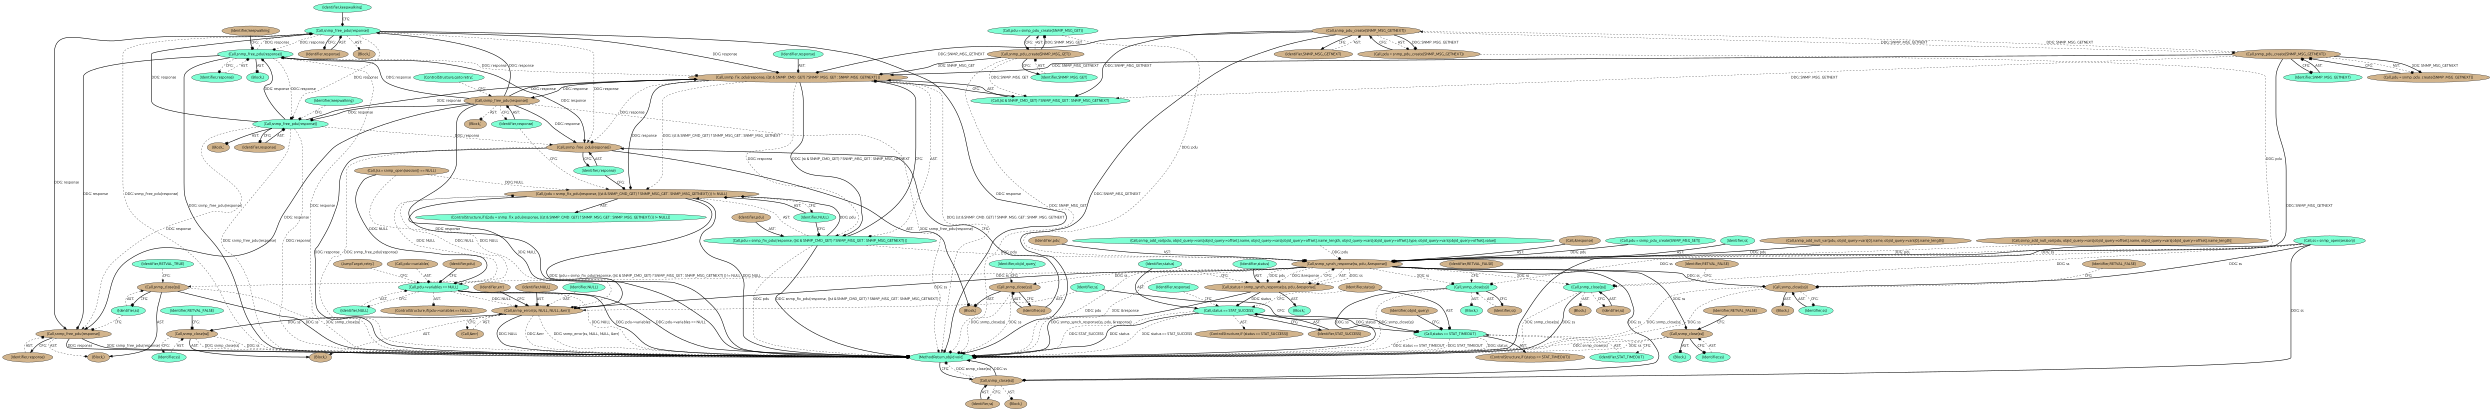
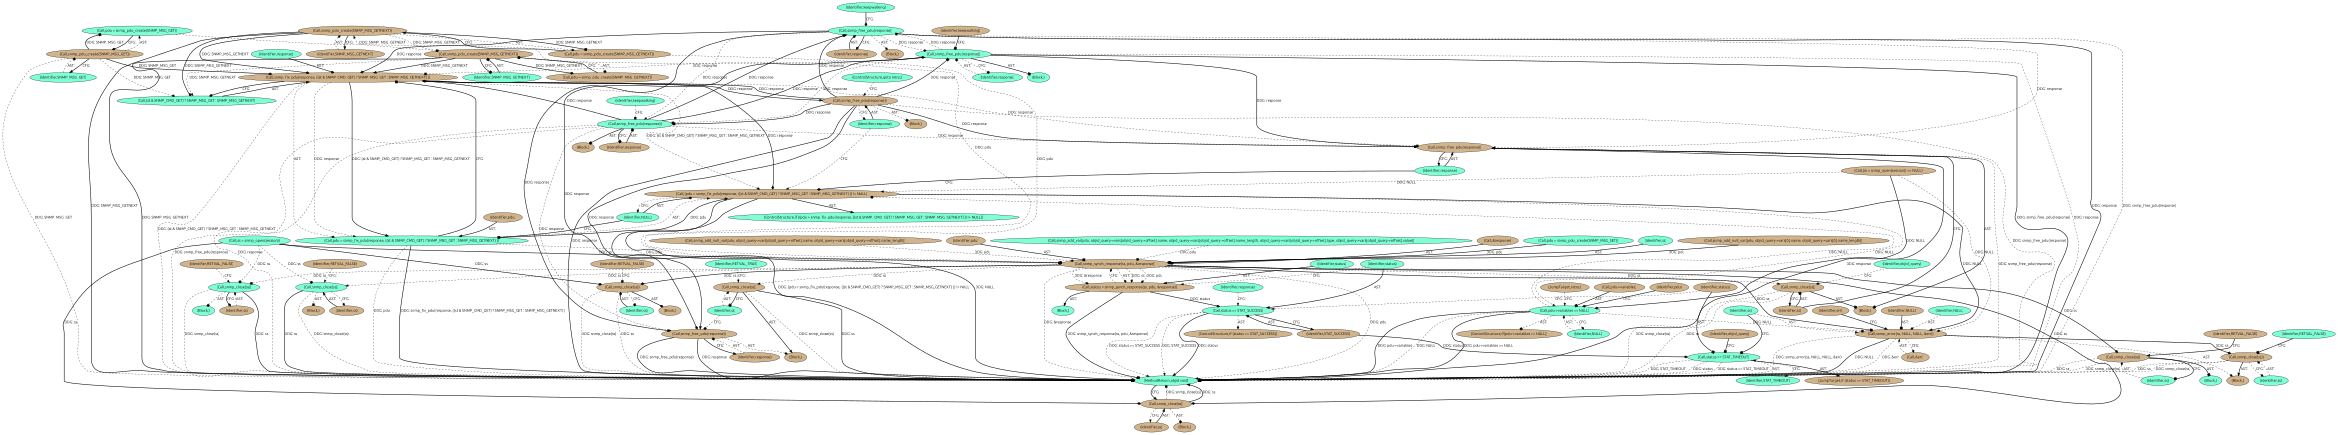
edge "(Call,pdu->variables)" -> "(Call,pdu->variables == NULL)": style dashed -> bold
edge "(Call,status == STAT_SUCCESS)" -> "(Call,status == STAT_TIMEOUT)": now "(Identifier,STAT_SUCCESS)" -> "(Call,status == STAT_TIMEOUT)"
node "(ControlStructure,if (status == STAT_TIMEOUT))": label "(ControlStructure,if (status == STAT_TIMEOUT))" -> "(JumpTarget,if (status == STAT_TIMEOUT))"
